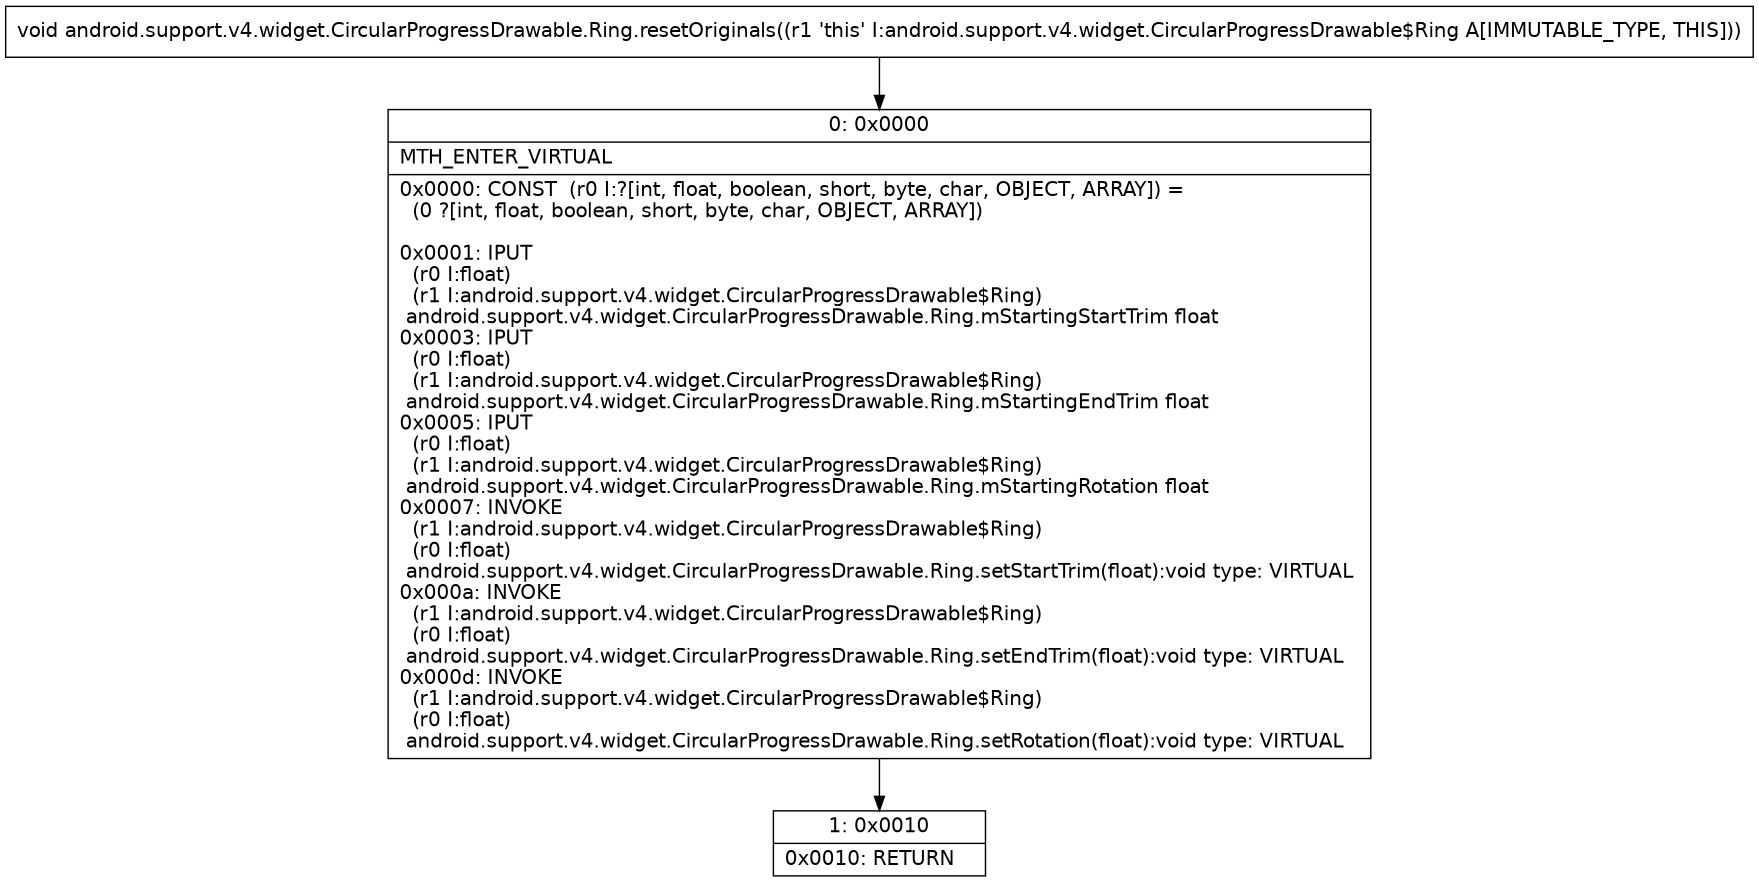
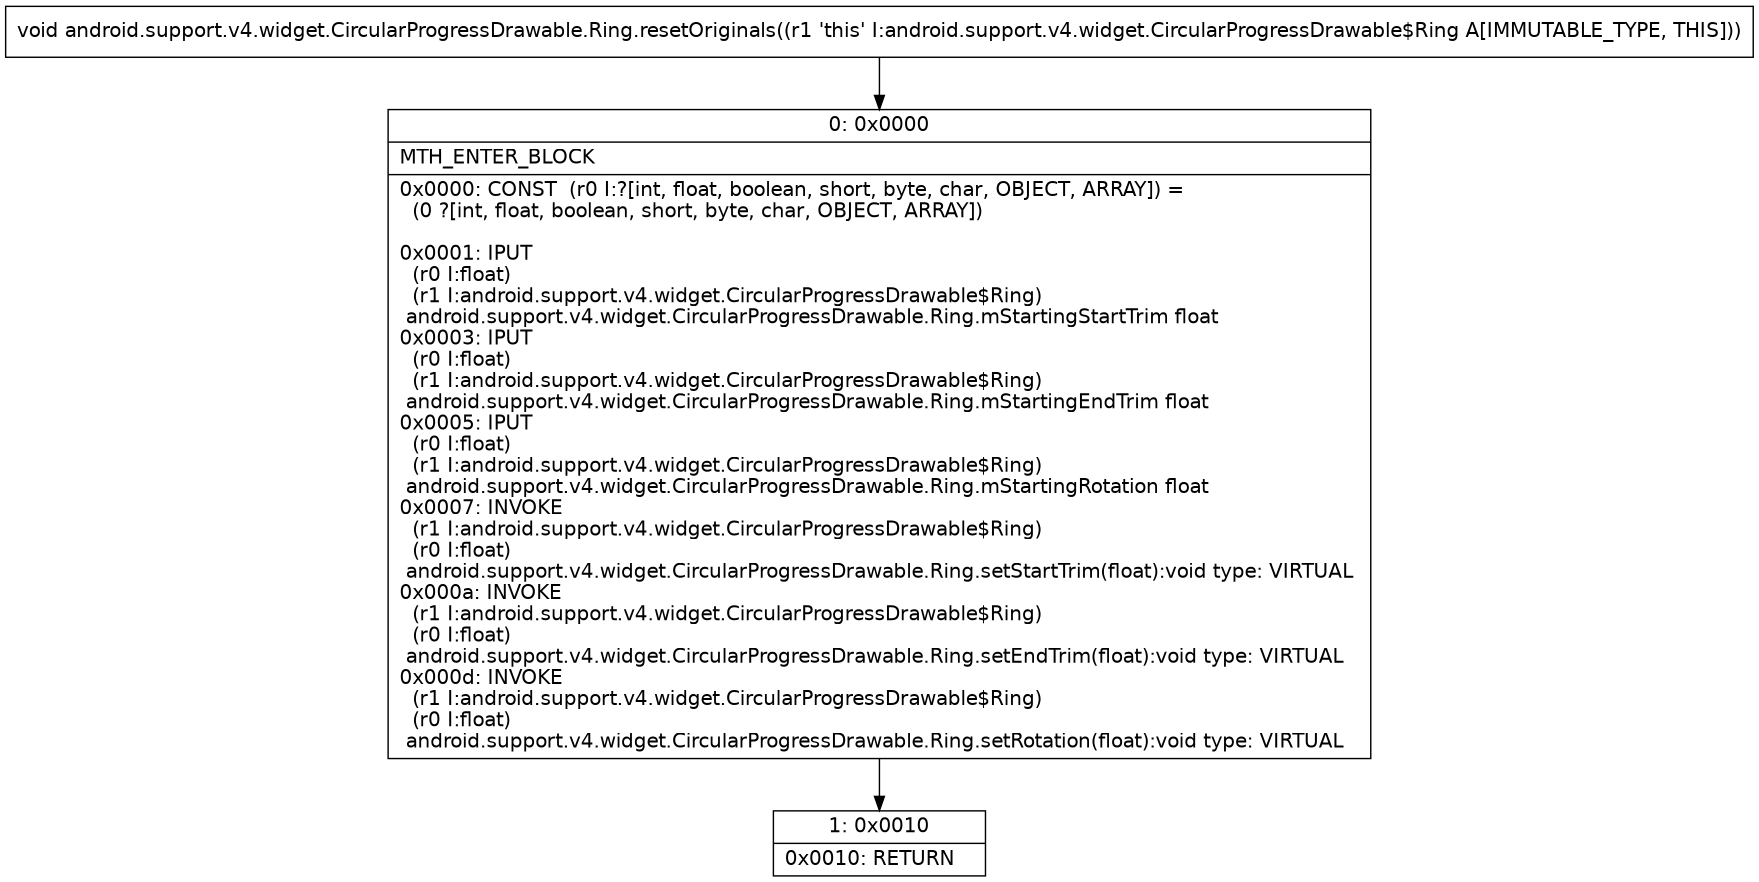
node "0: 0x0000": text "MTH_ENTER_VIRTUAL" -> "MTH_ENTER_BLOCK"
